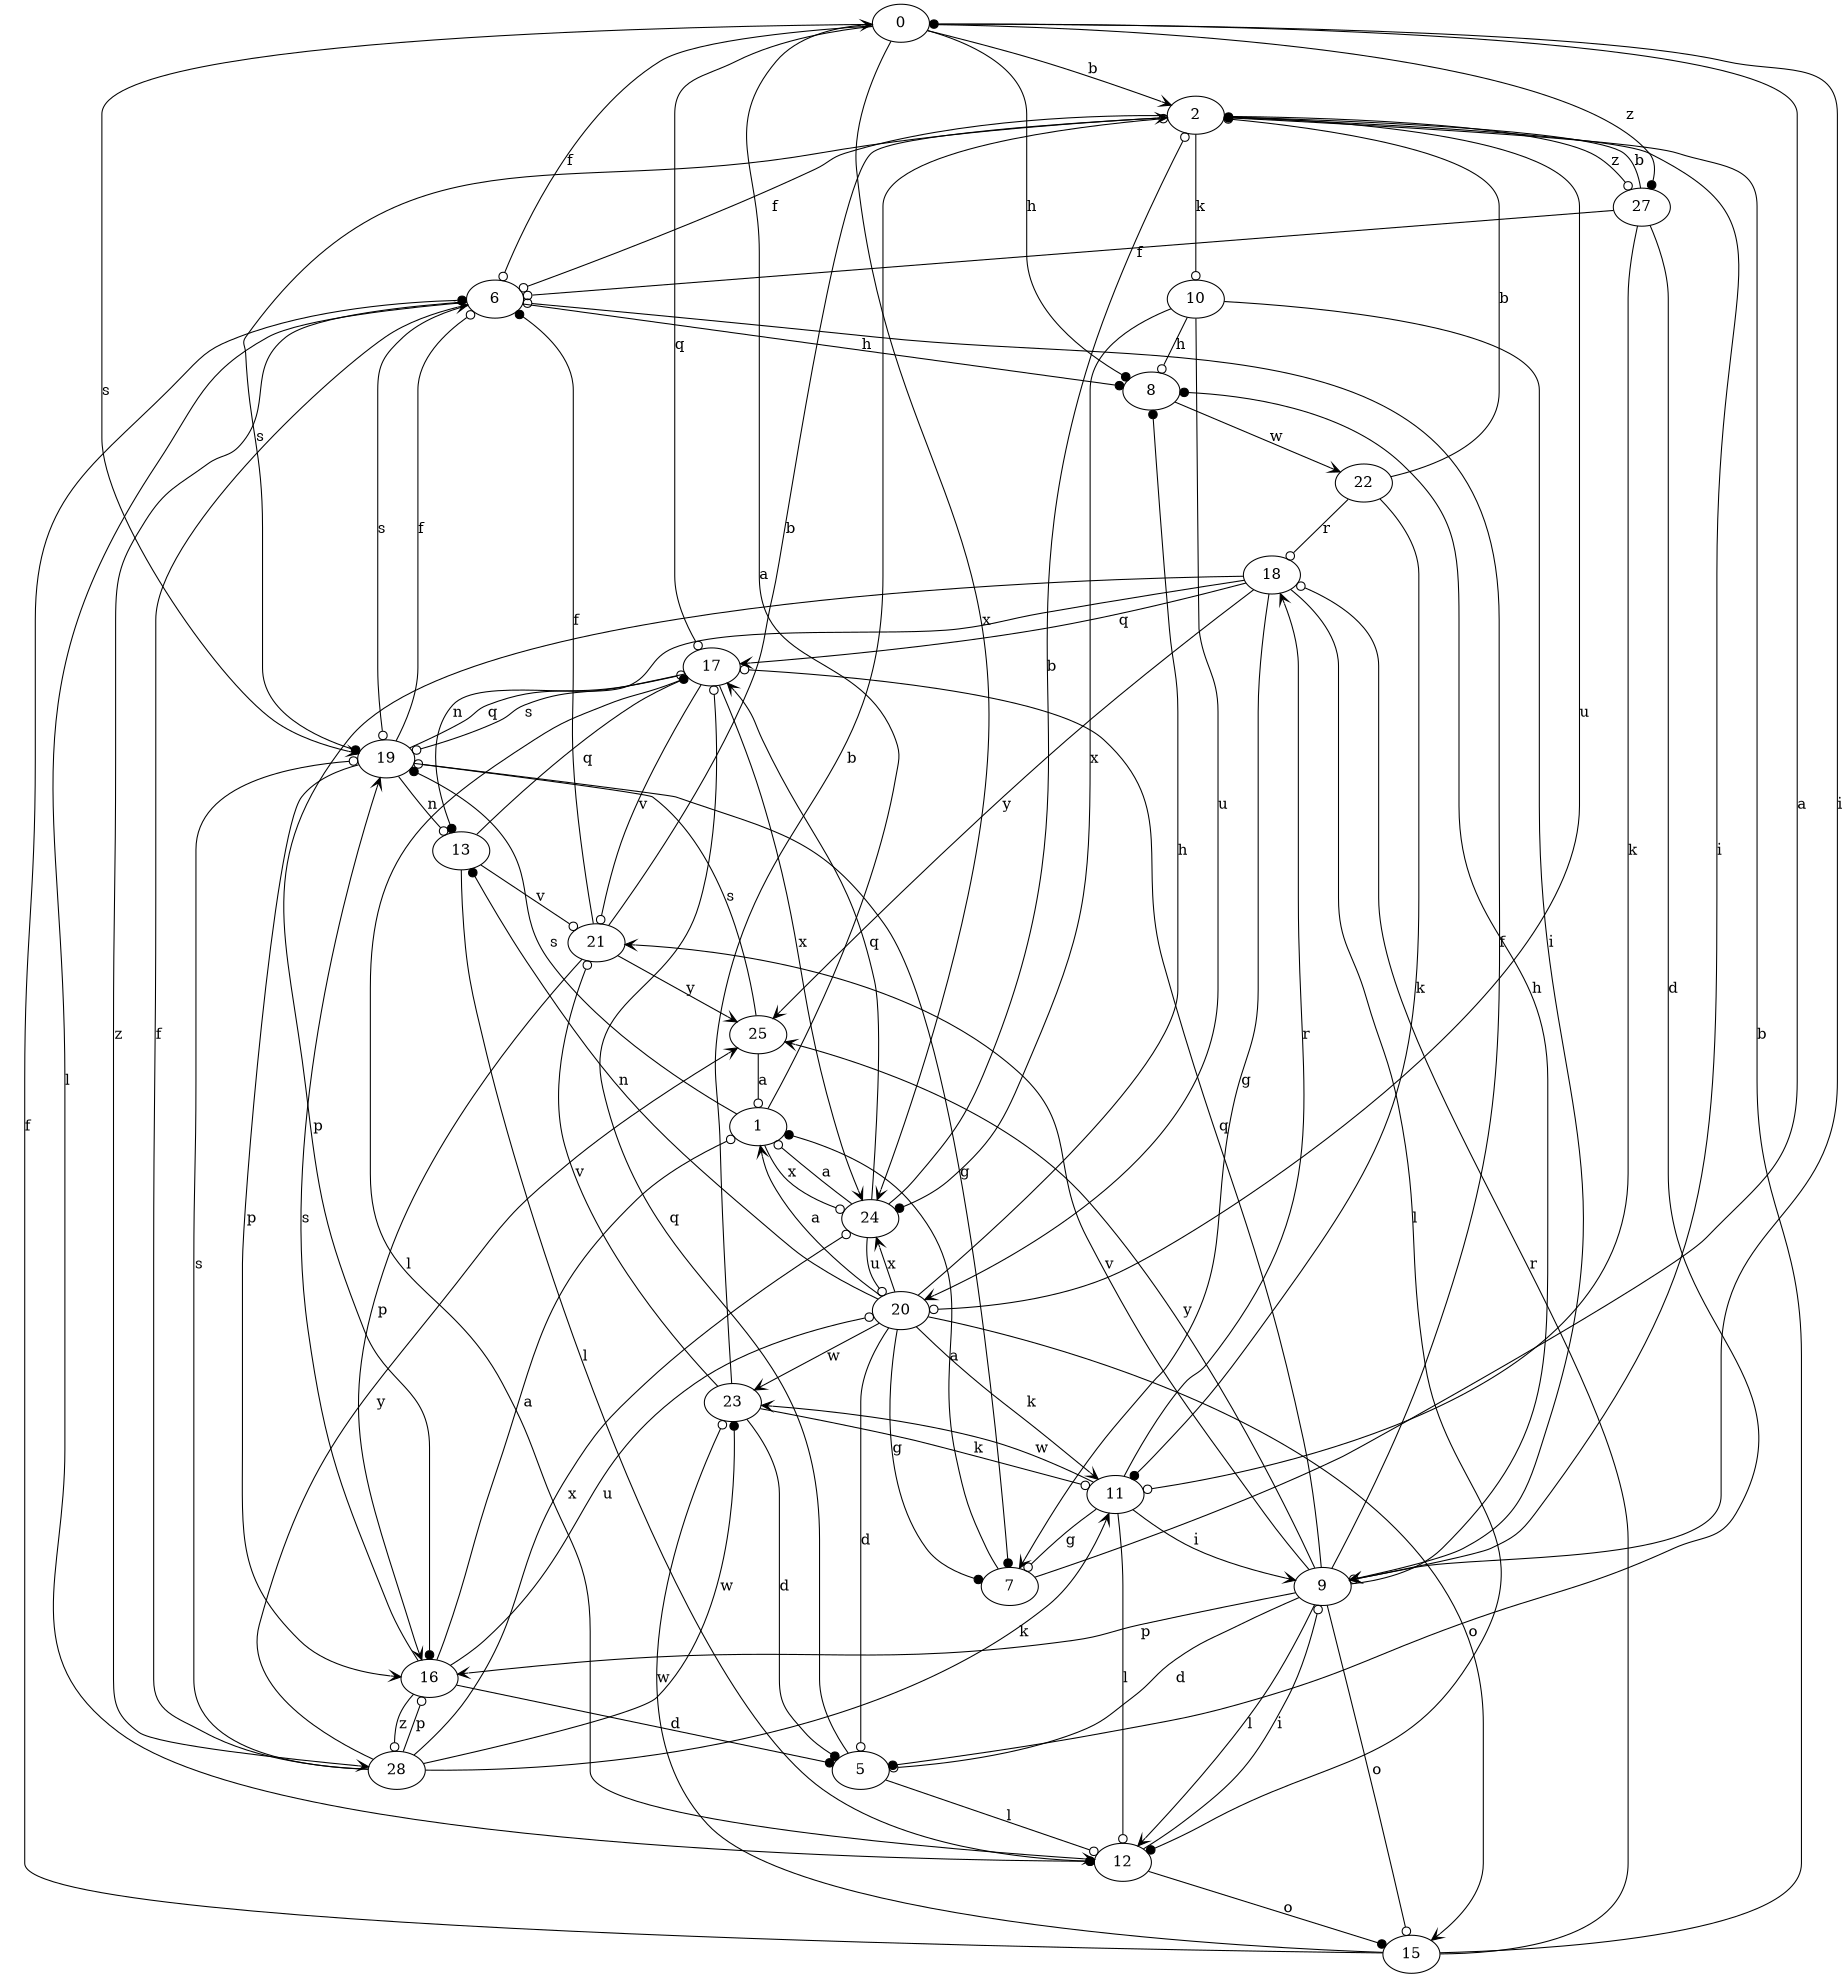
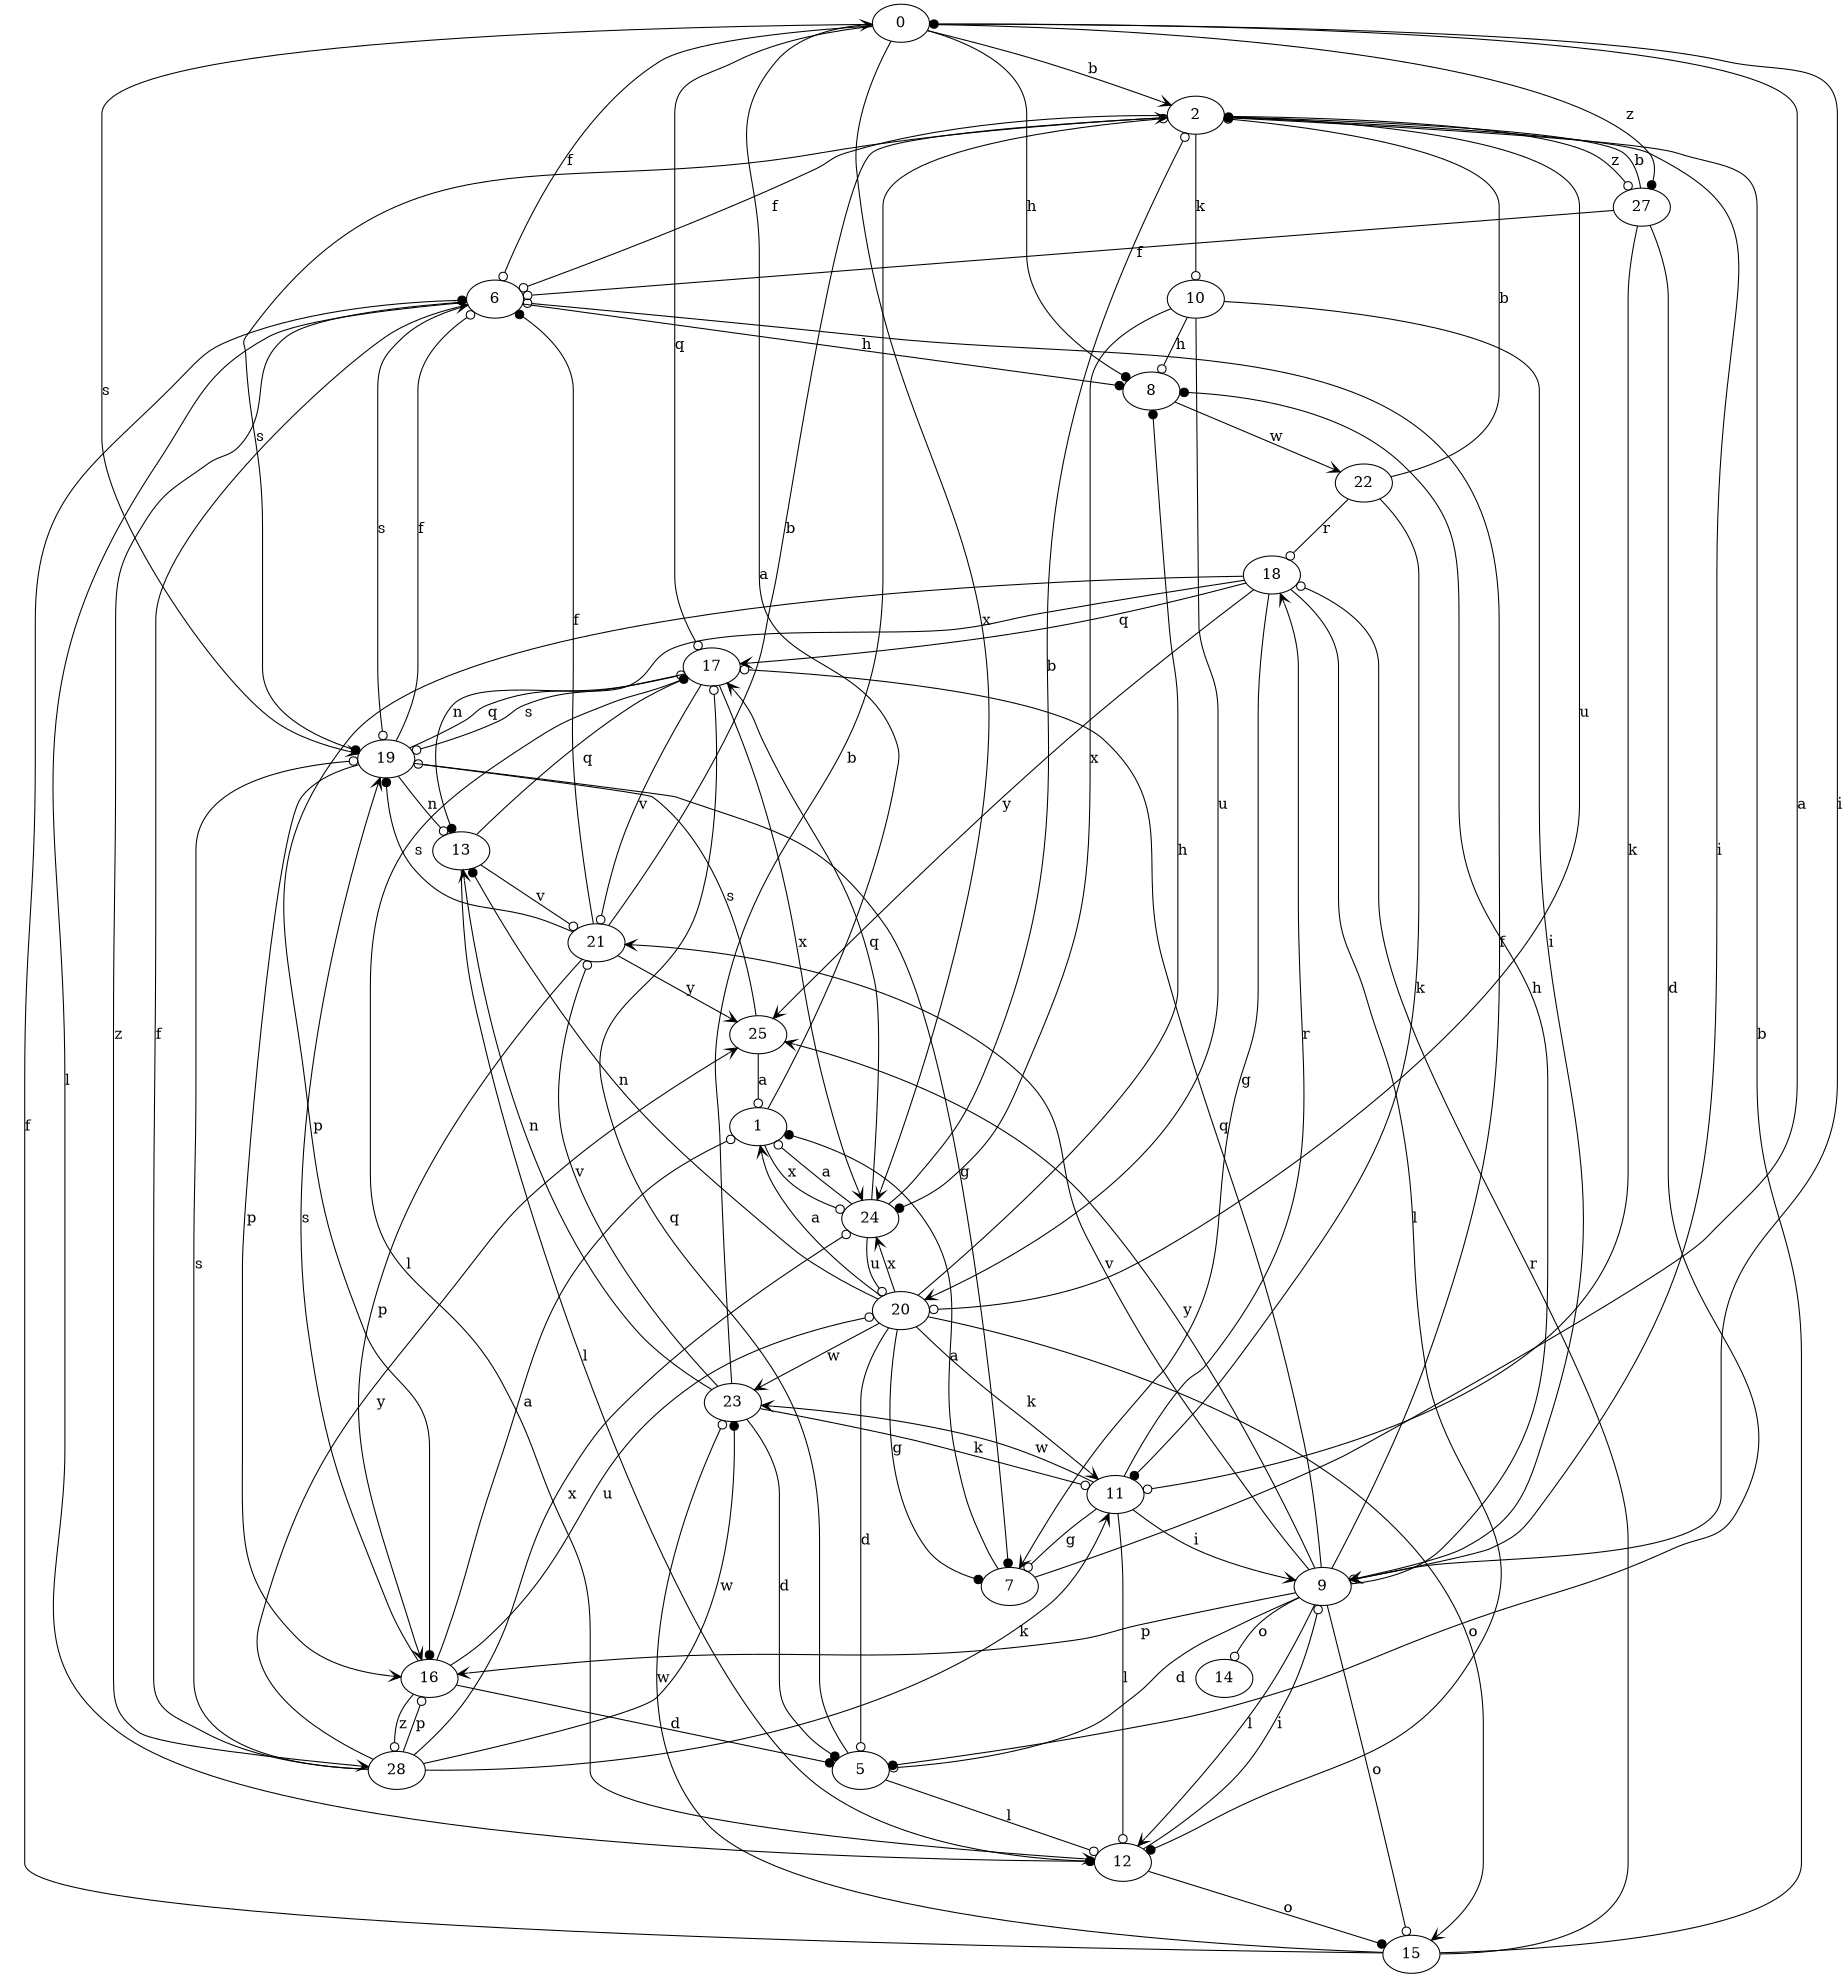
edge "1" -> "19": now "21" -> "19"
edge "23" -> "13": added, label "n"
node "14": added
